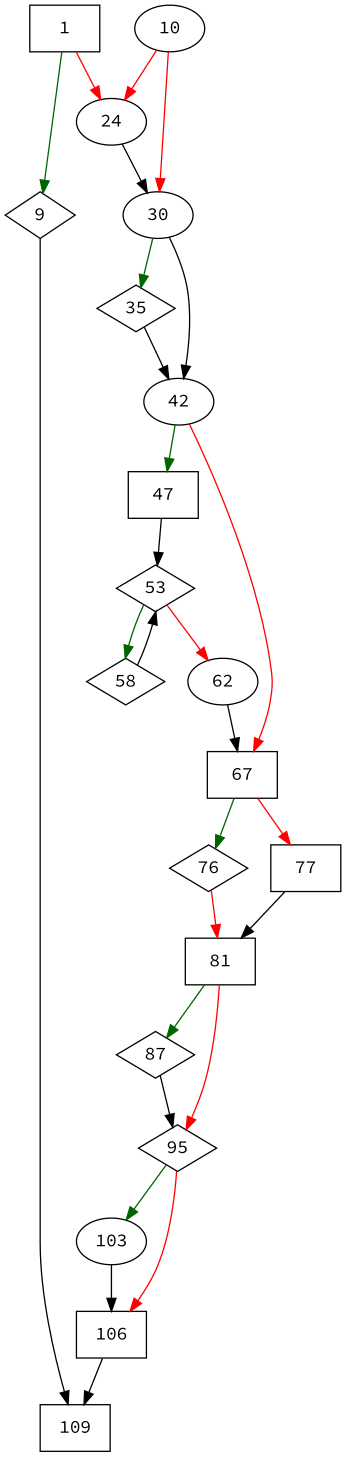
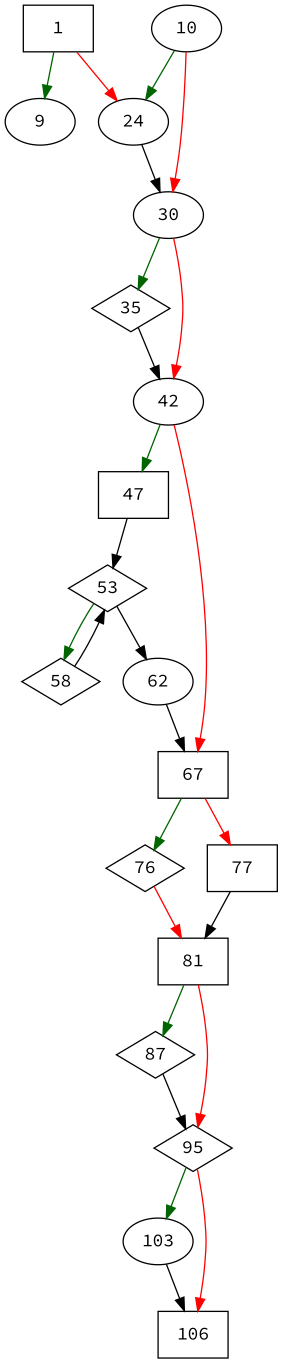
edge "10" -> "24": color red -> darkgreen
node "9": shape diamond -> ellipse
edge "30" -> "42": color black -> red
edge "53" -> "62": color red -> black
node "109": removed
